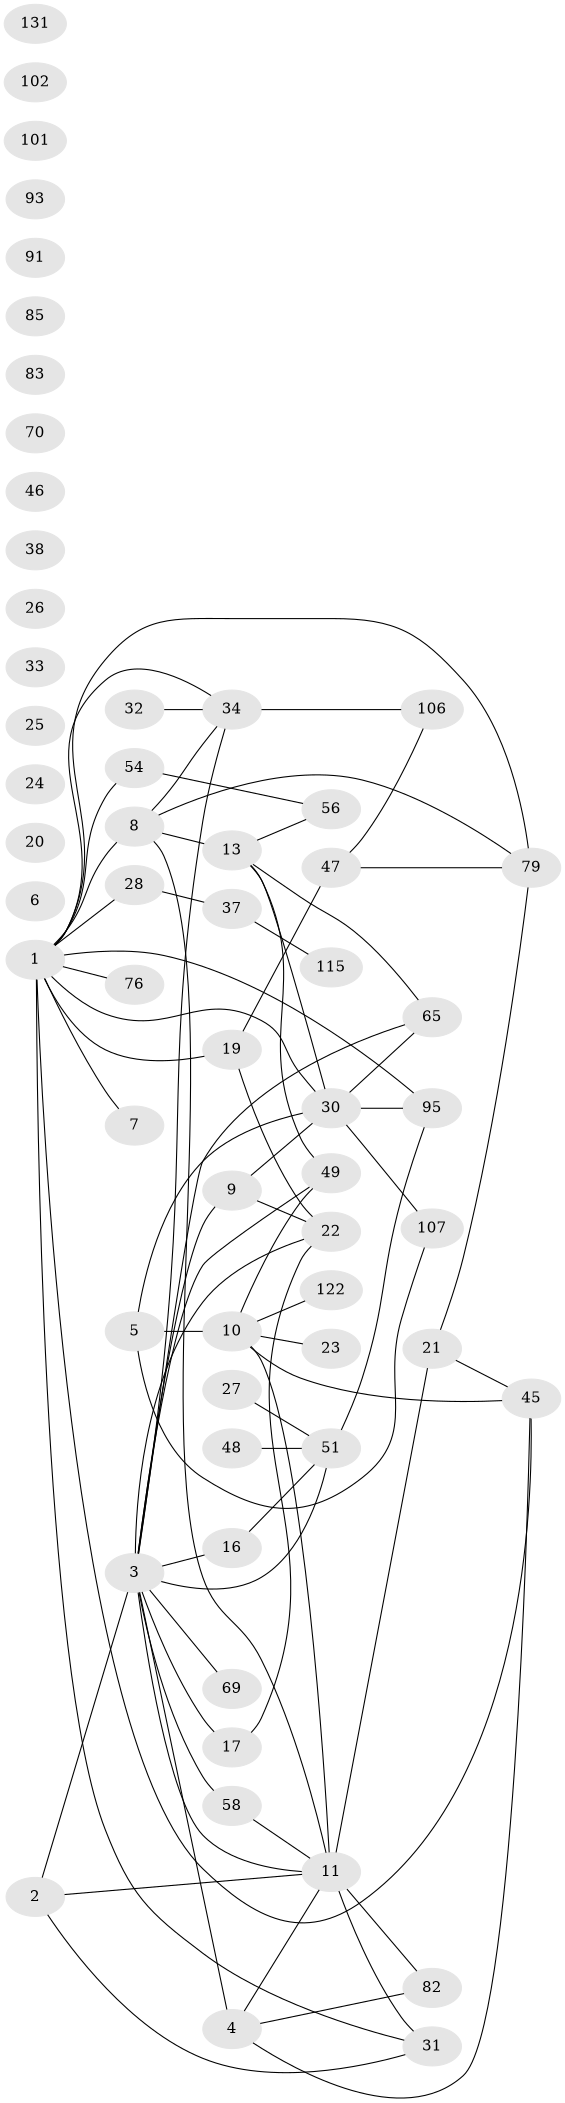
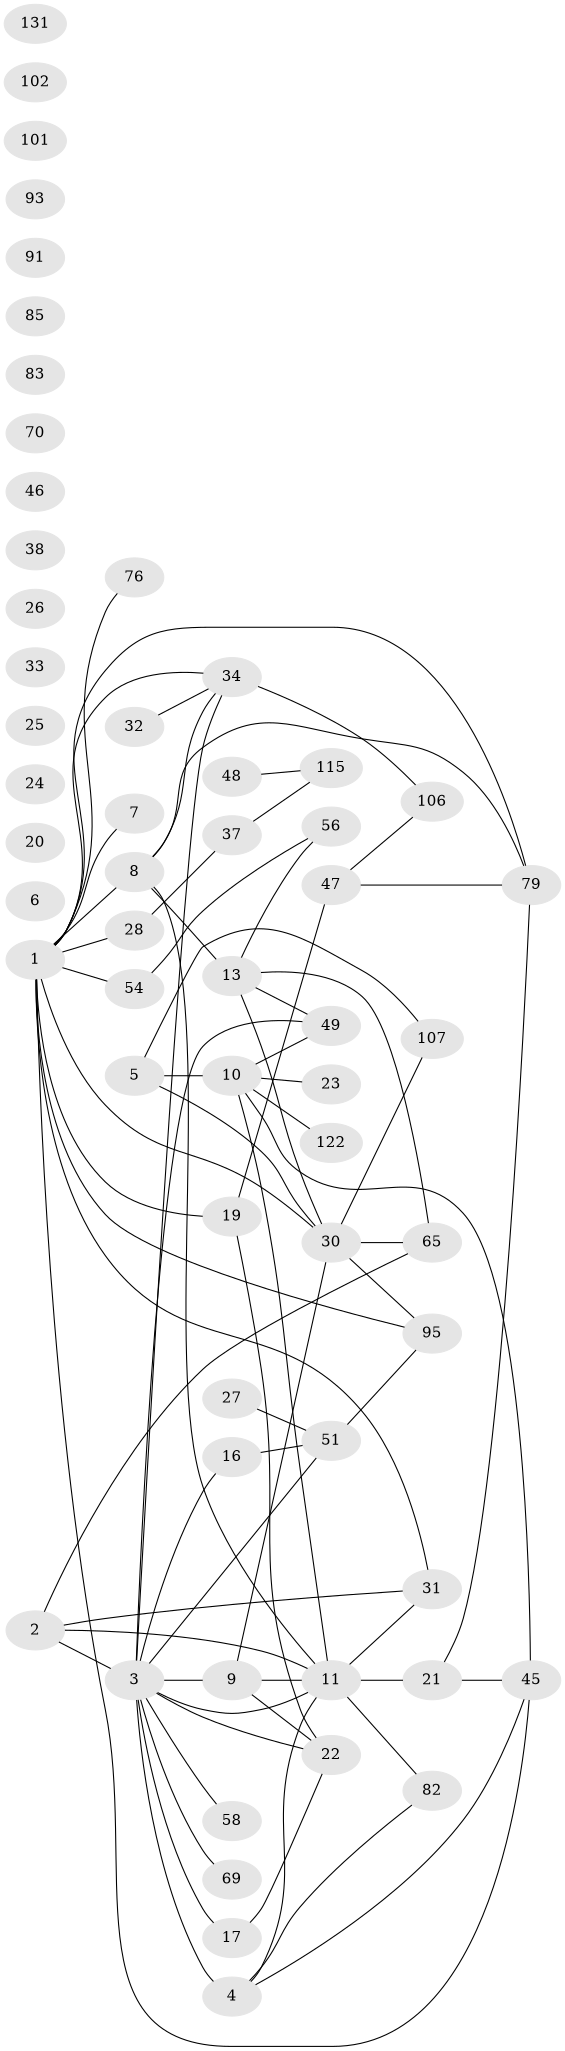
edge "65" -- "3": now "65" -- "2"
edge "48" -- "51": now "48" -- "115"
edge "58" -- "11": now "9" -- "11"
